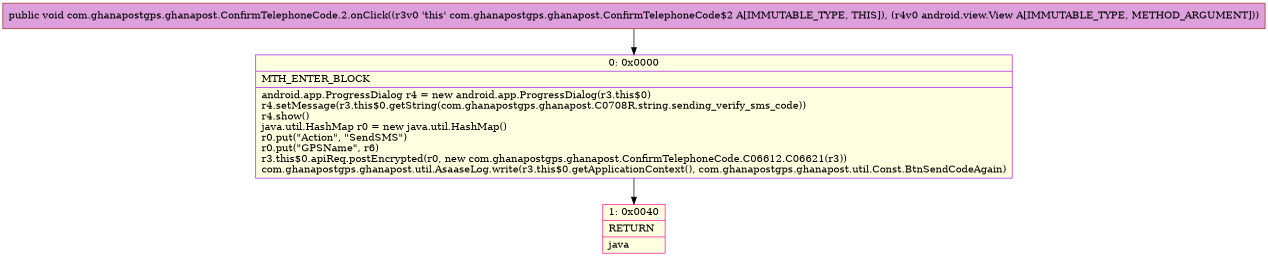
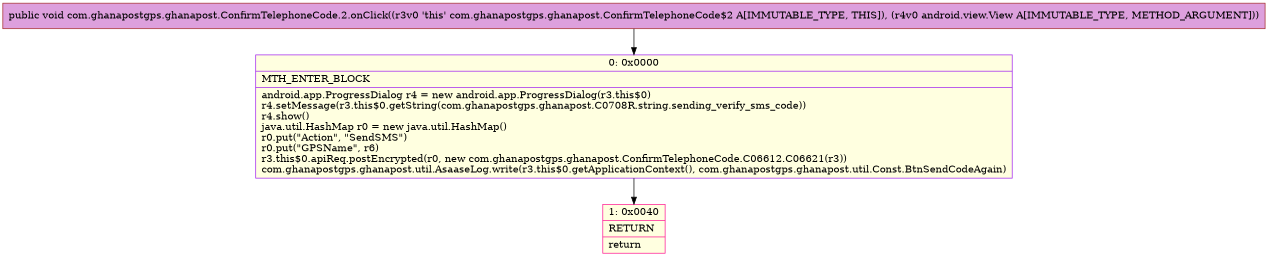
node "1: 0x0040": text "java" -> "return"
